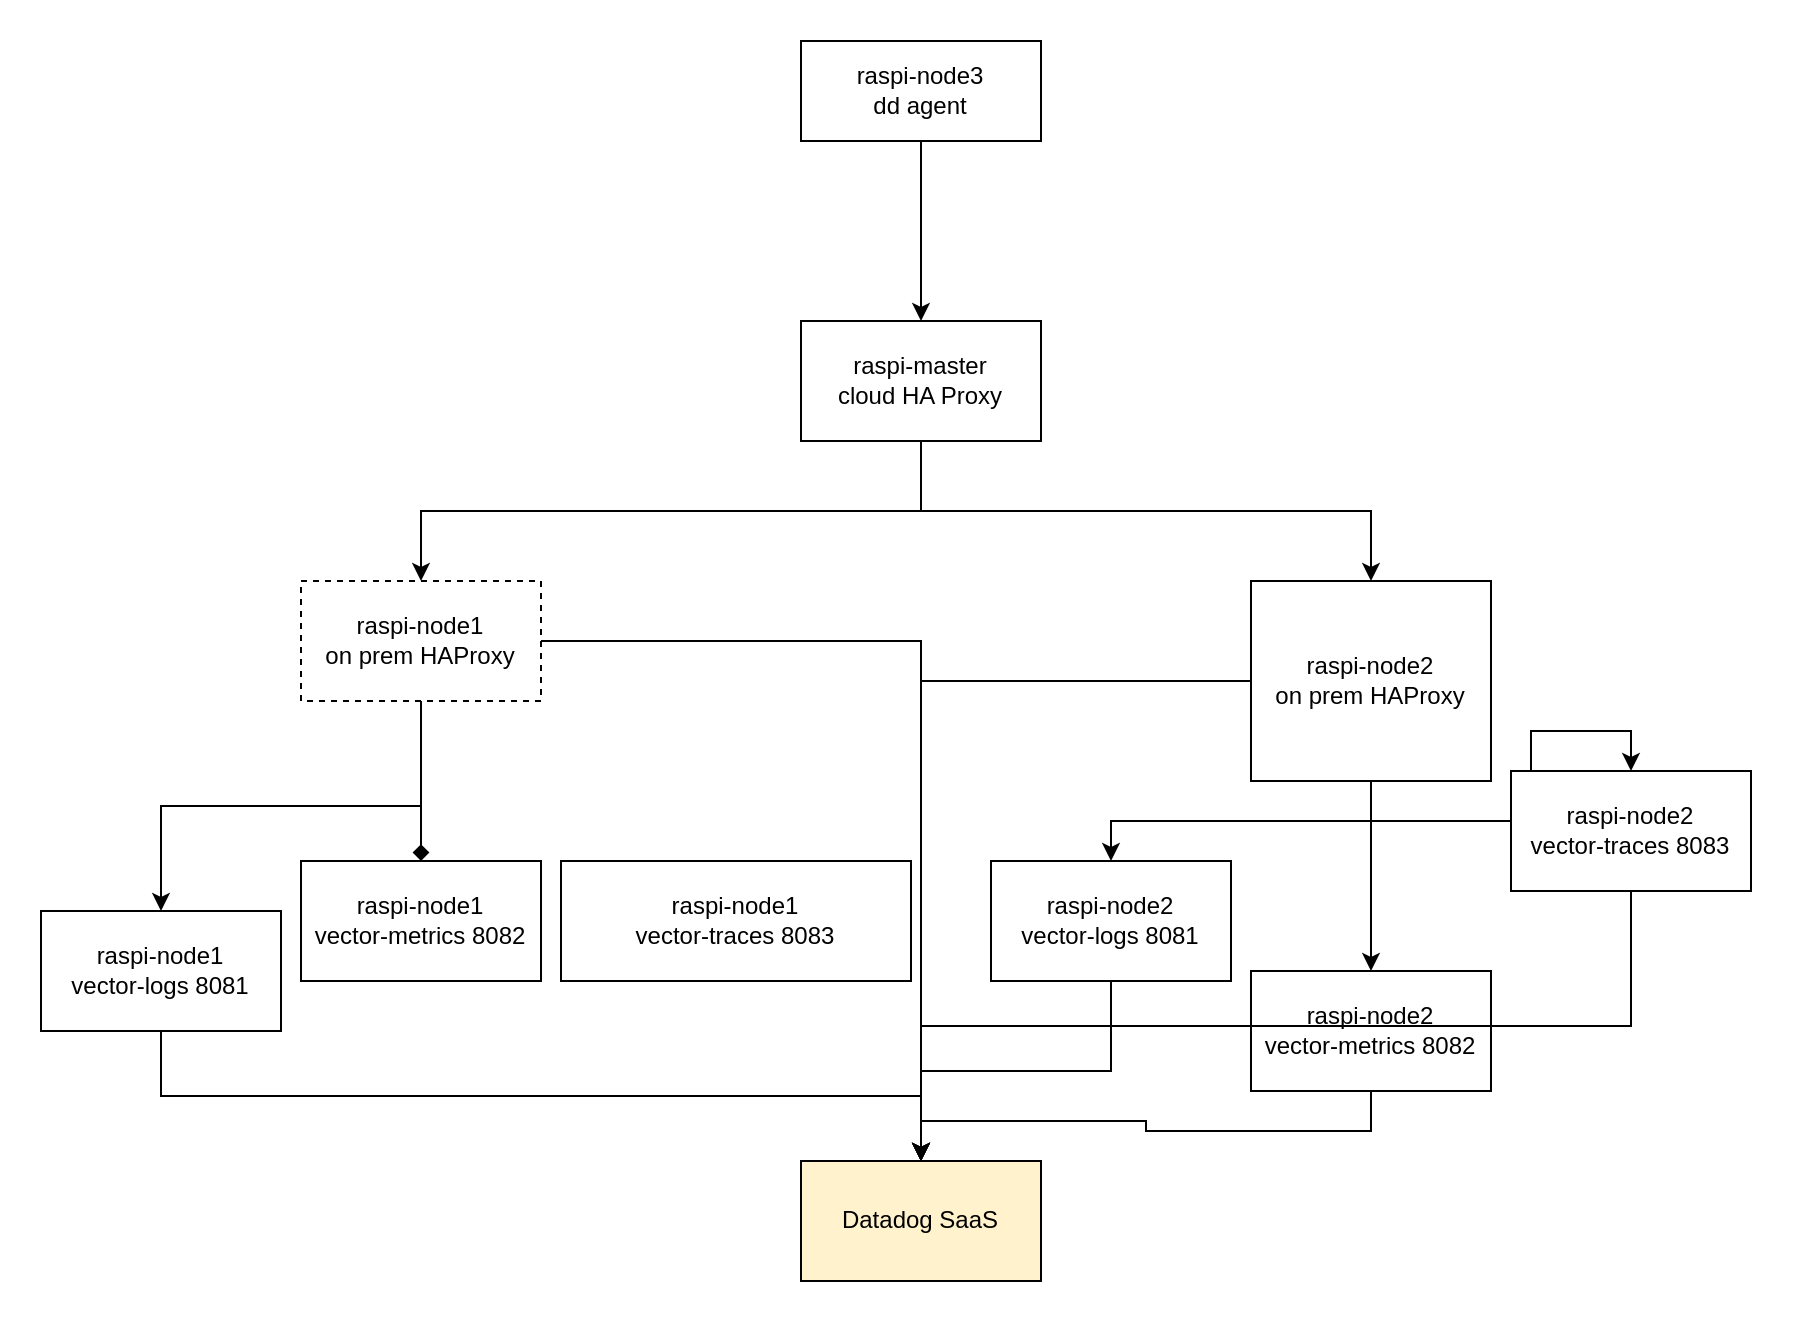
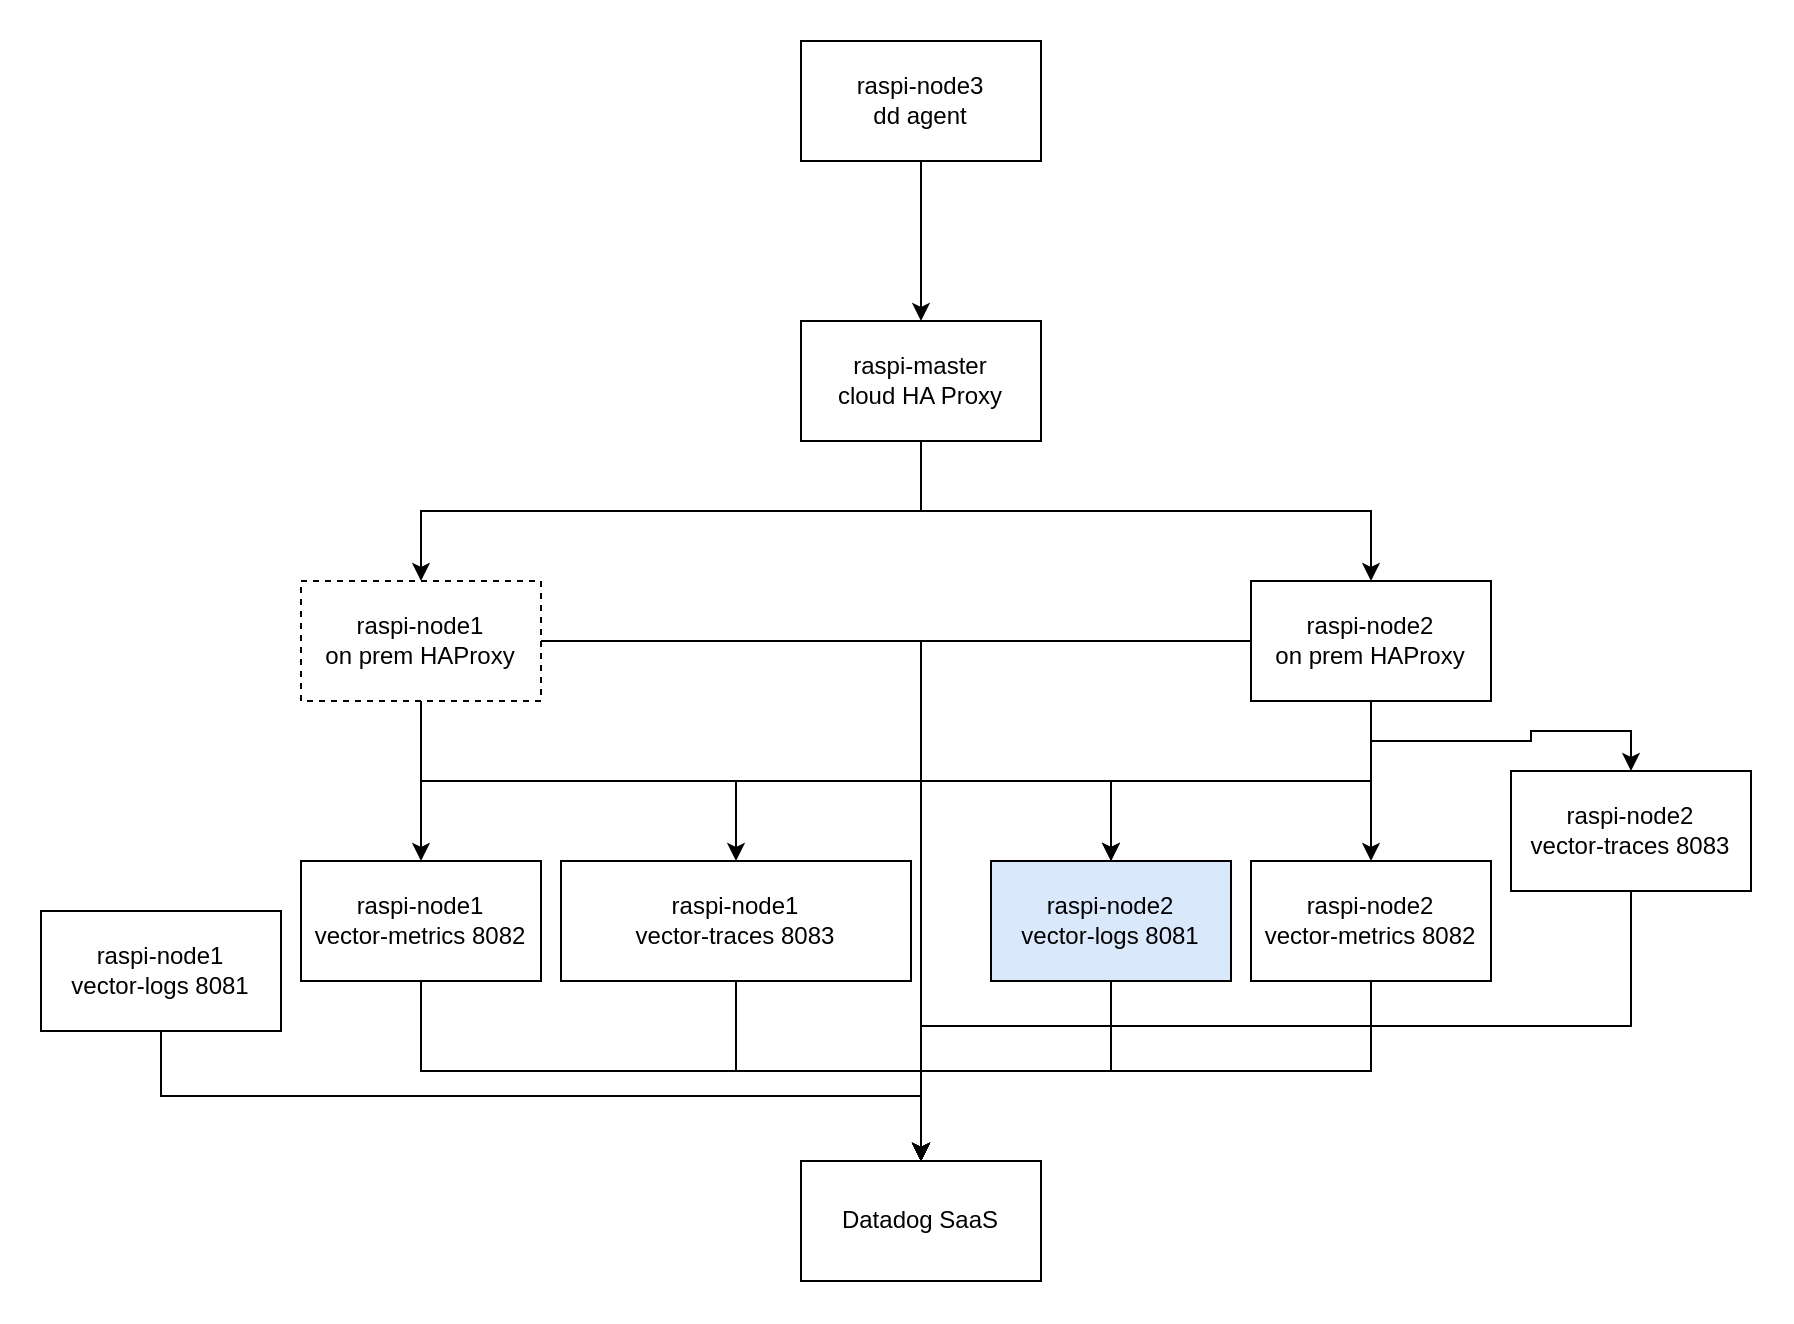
node "raspi-node3 dd agent": size 240x100 -> 240x120
node "raspi-node2 on prem HAProxy": size 240x200 -> 240x120
edge "raspi-node1 on prem HAProxy" -> "raspi-node1 vector-logs 8081": now "raspi-node1 on prem HAProxy" -> "raspi-node2 vector-logs 8081"
edge "raspi-node1 on prem HAProxy" -> "raspi-node1 vector-traces 8083": added
edge "raspi-node1 on prem HAProxy" -> "raspi-node1 vector-metrics 8082": arrowhead diamond -> classic
node "raspi-node2 vector-logs 8081": fillcolor #ffffff -> #dae8fc
edge "raspi-node1 vector-traces 8083" -> "Datadog SaaS": added
node "raspi-node2 vector-metrics 8082": moved (1371, 1031) -> (1371, 921)
edge "raspi-node1 vector-metrics 8082" -> "Datadog SaaS": added
node "Datadog SaaS": fillcolor #fff2cc -> #ffffff
